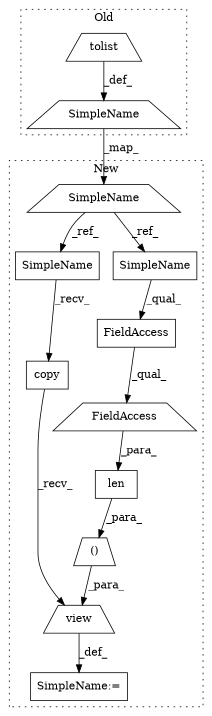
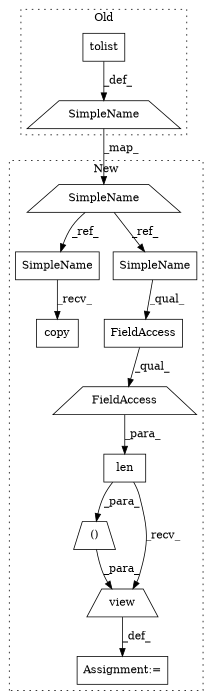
node "tolist": shape trapezium -> box
edge "copy" -> "view": now "len" -> "view"
node "SimpleName:=": label "SimpleName:=" -> "Assignment:="
